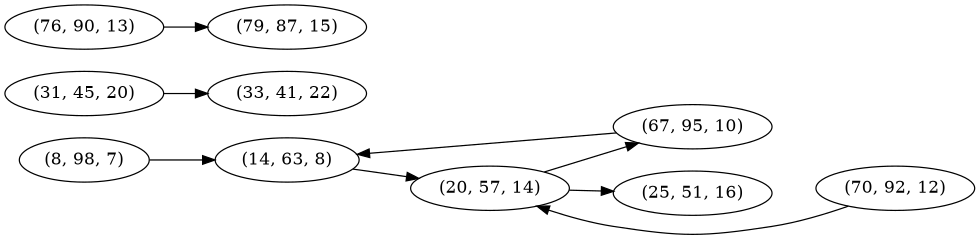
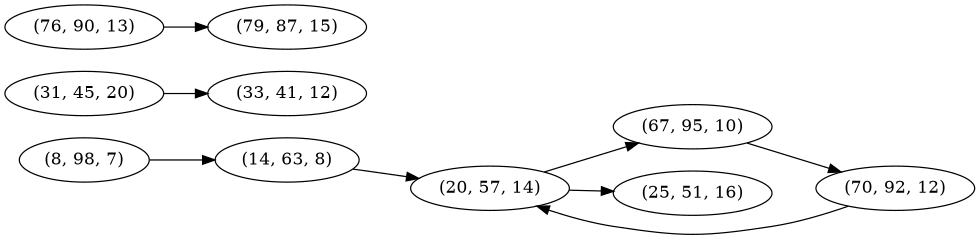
node "(33, 41, 22)": label "(33, 41, 22)" -> "(33, 41, 12)"
edge "(67, 95, 10)" -> "(14, 63, 8)": now "(67, 95, 10)" -> "(70, 92, 12)"
